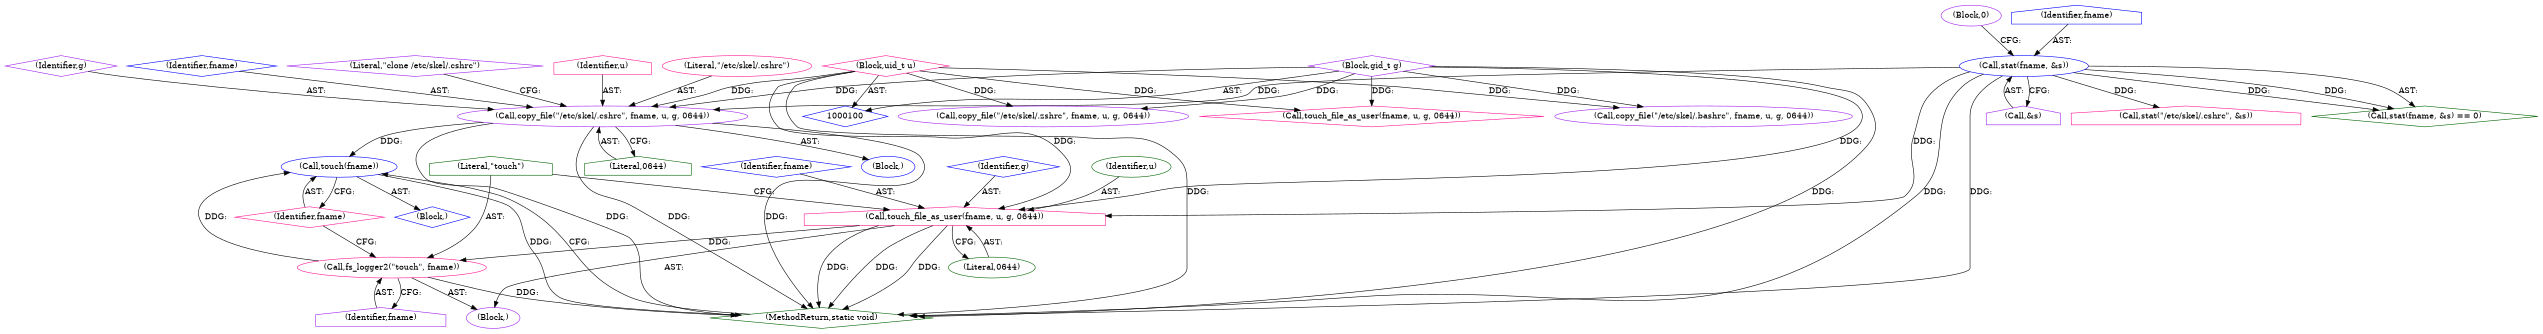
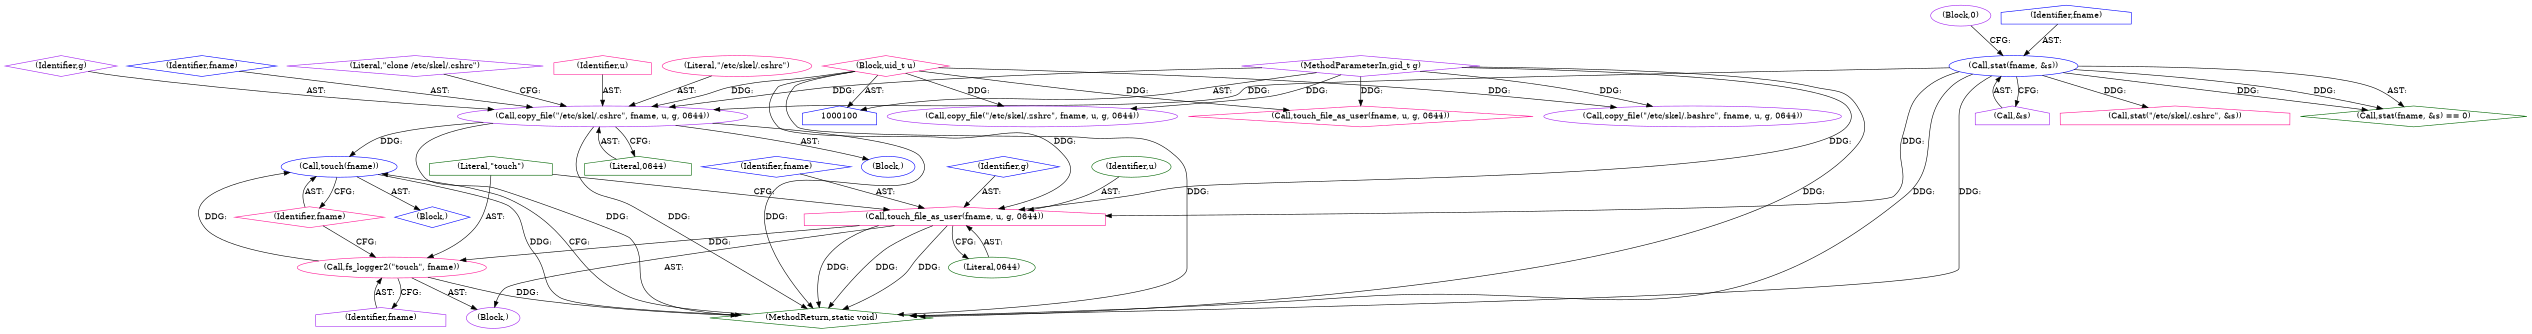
node "(Block,gid_t g)": label "(Block,gid_t g)" -> "(MethodParameterIn,gid_t g)"
node "1000100": shape diamond -> house
